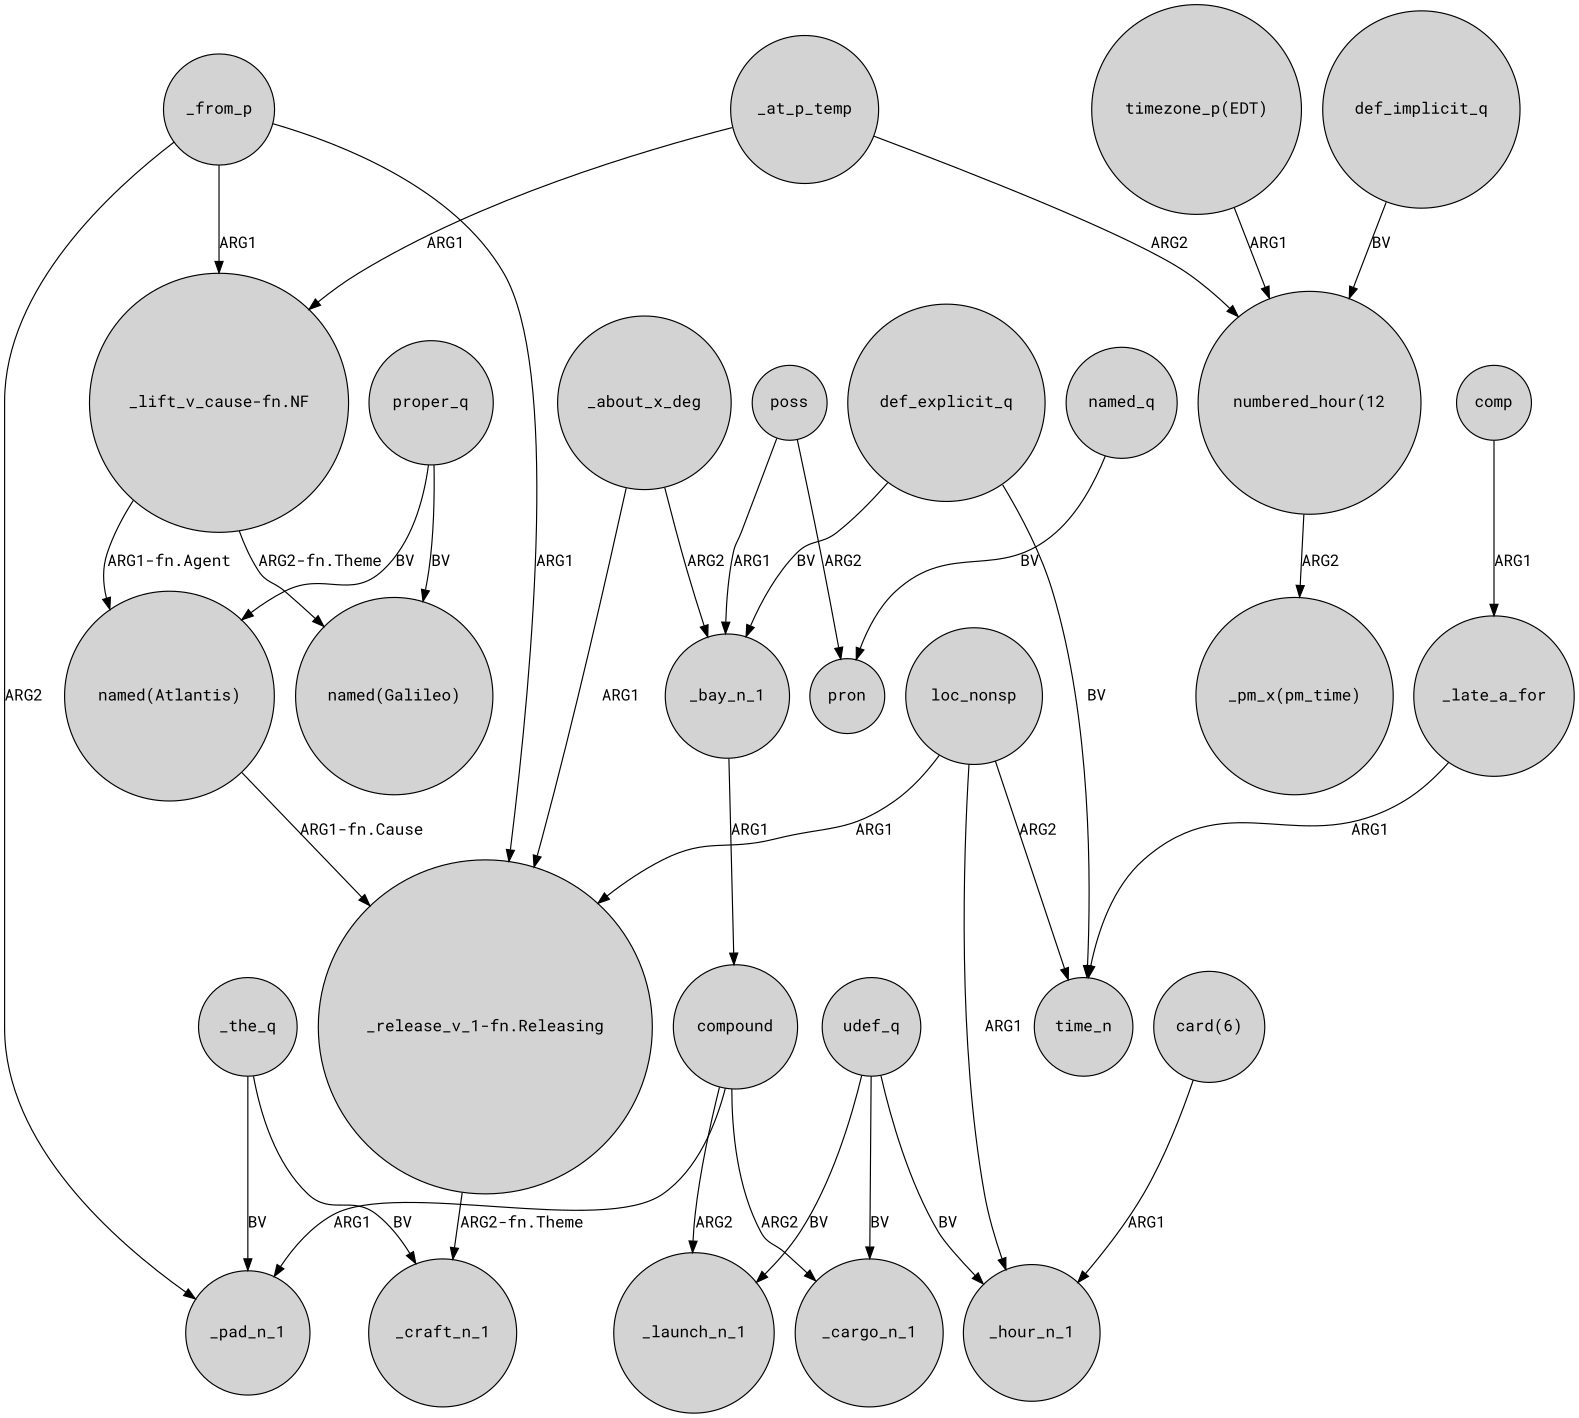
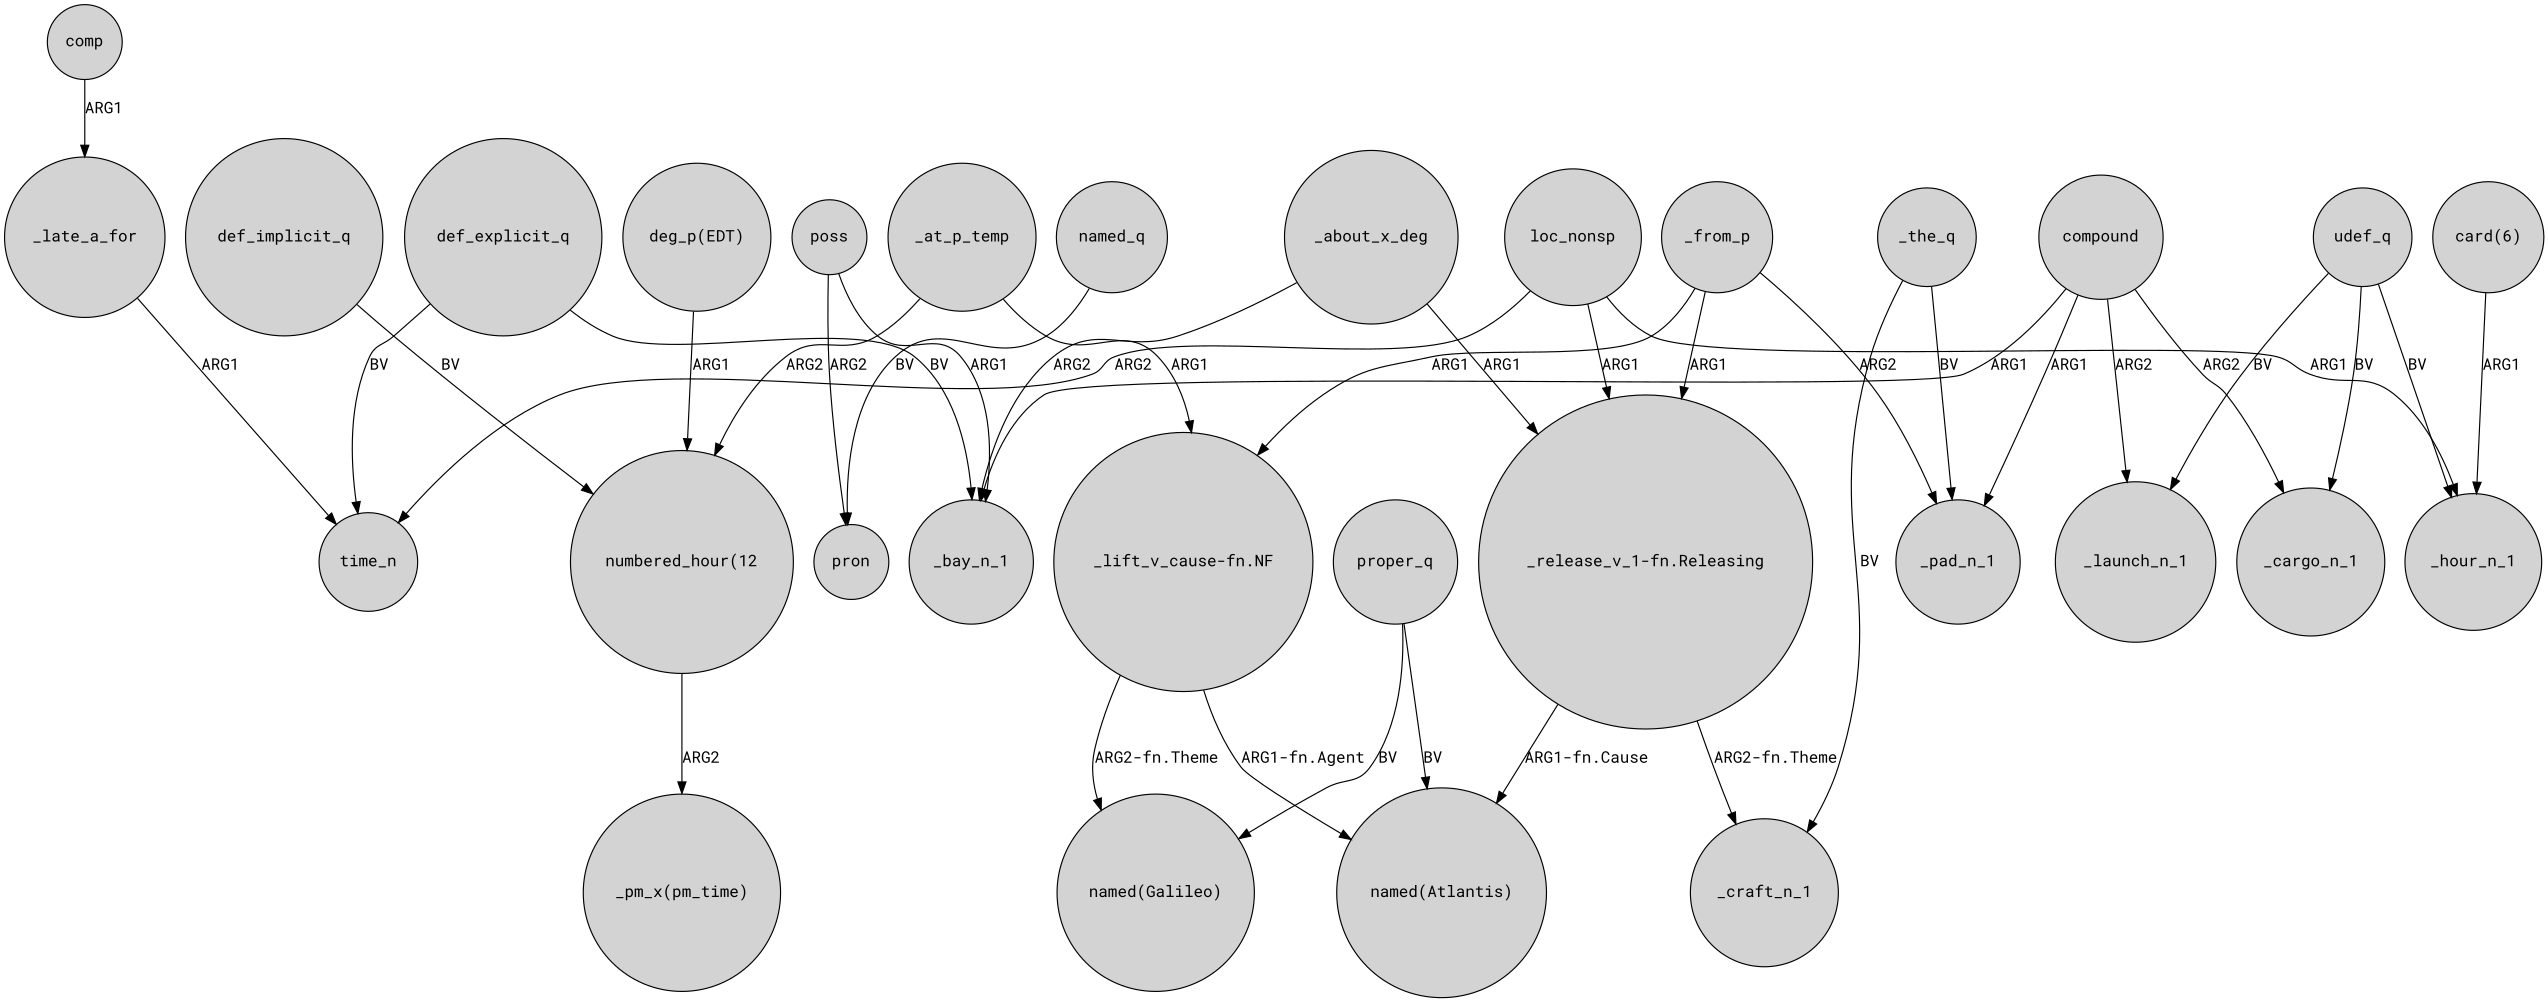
node "timezone_p(EDT)": label "timezone_p(EDT)" -> "deg_p(EDT)"
edge "named(Atlantis)" -> "_release_v_1-fn.Releasing": reversed
edge "_bay_n_1" -> "compound": reversed
